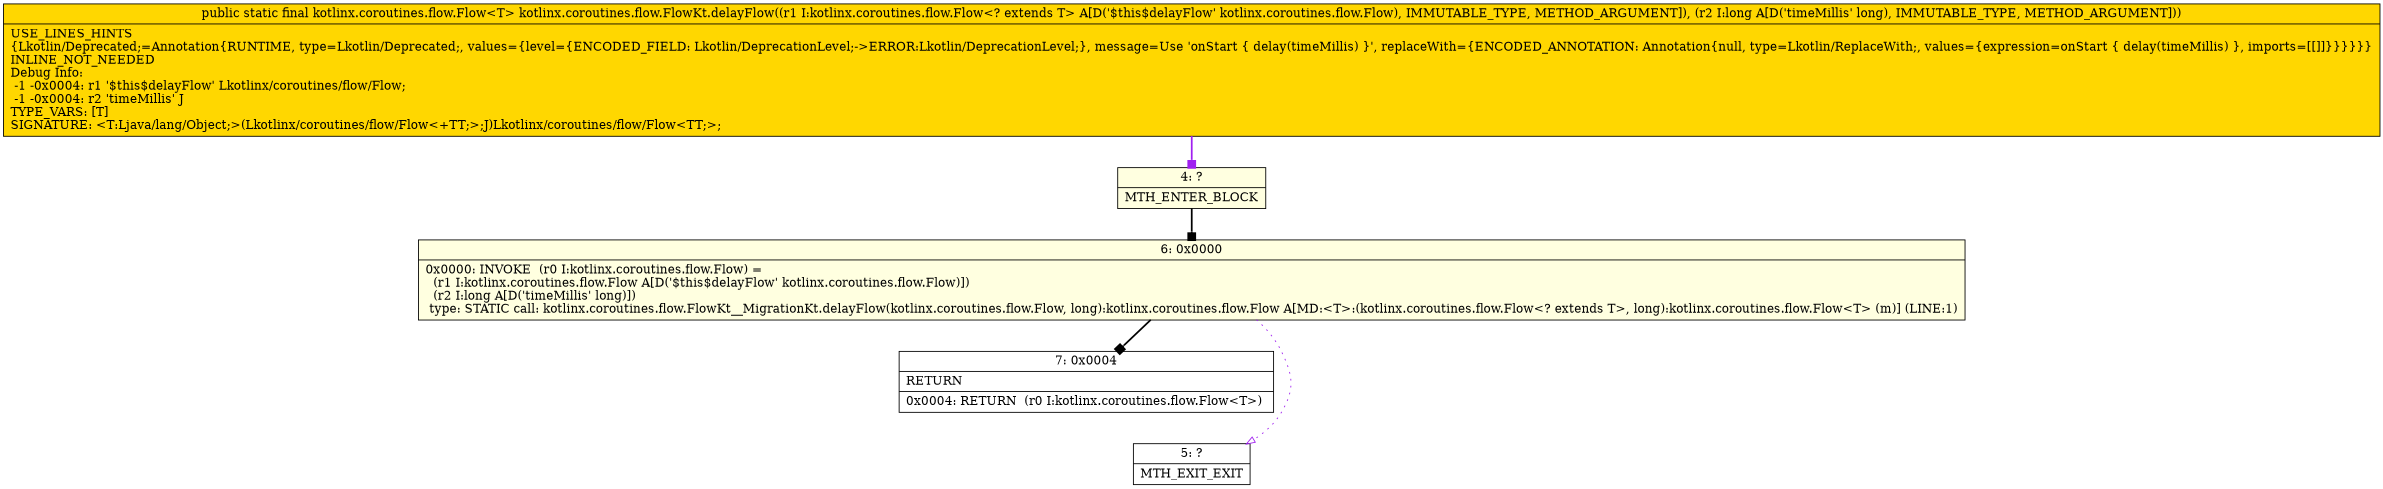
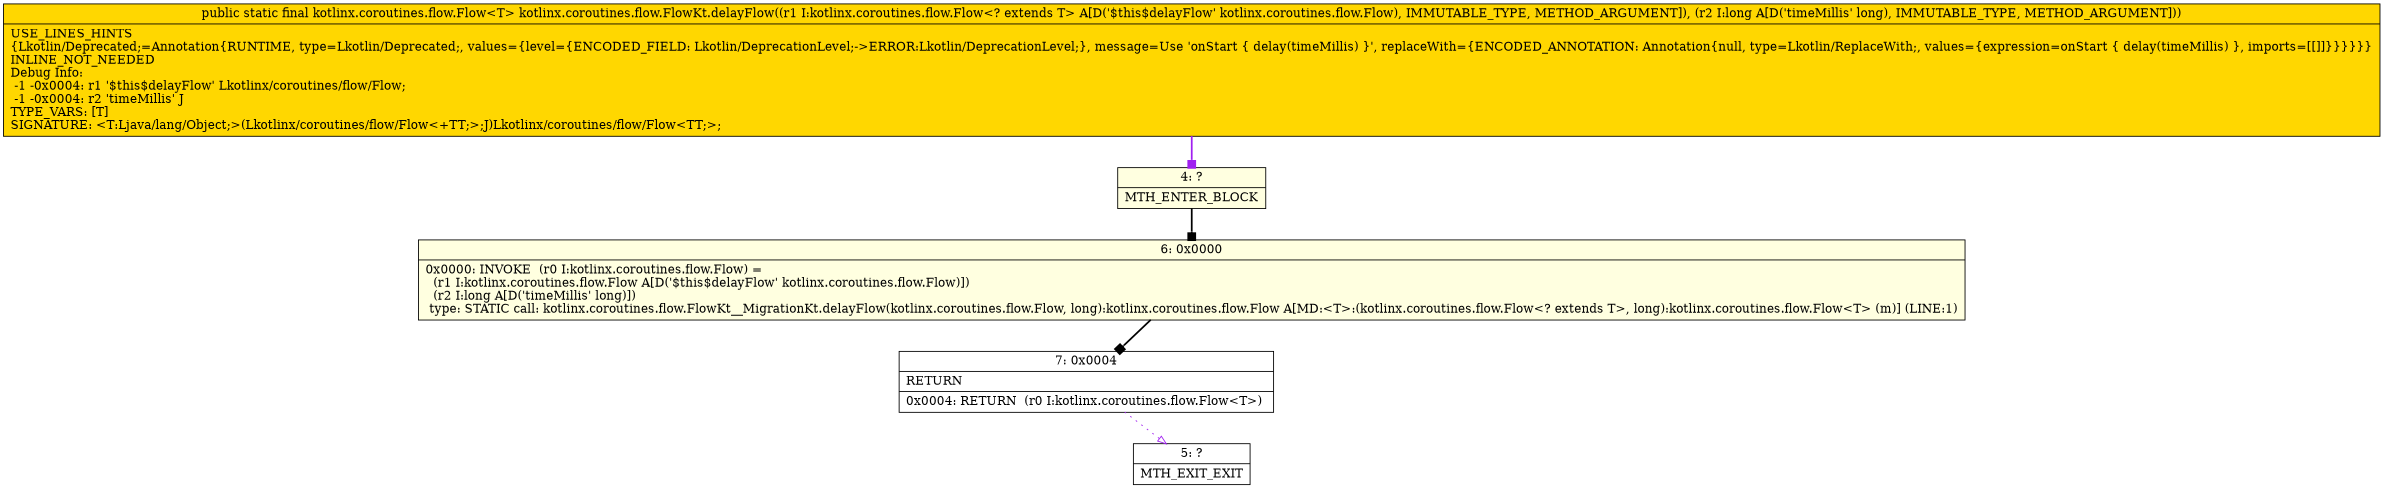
edge "6: 0x0000" -> "5: ?": now "7: 0x0004" -> "5: ?"
